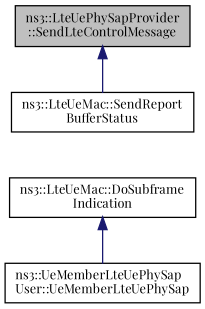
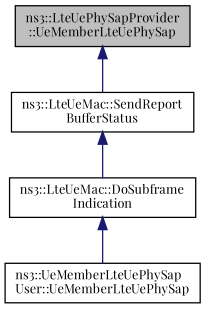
node "ns3::LteUePhySapProvider ::SendLteControlMessage": label "ns3::LteUePhySapProvider ::SendLteControlMessage" -> "ns3::LteUePhySapProvider ::UeMemberLteUePhySap"
edge "ns3::LteUeMac::DoSubframe Indication" -> "ns3::LteUeMac::SendReport BufferStatus": added
